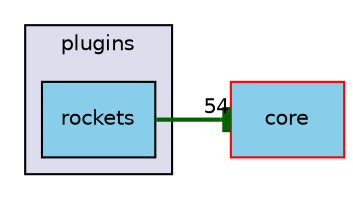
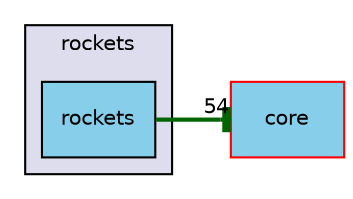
cluster "plugins": label "plugins" -> "rockets"
